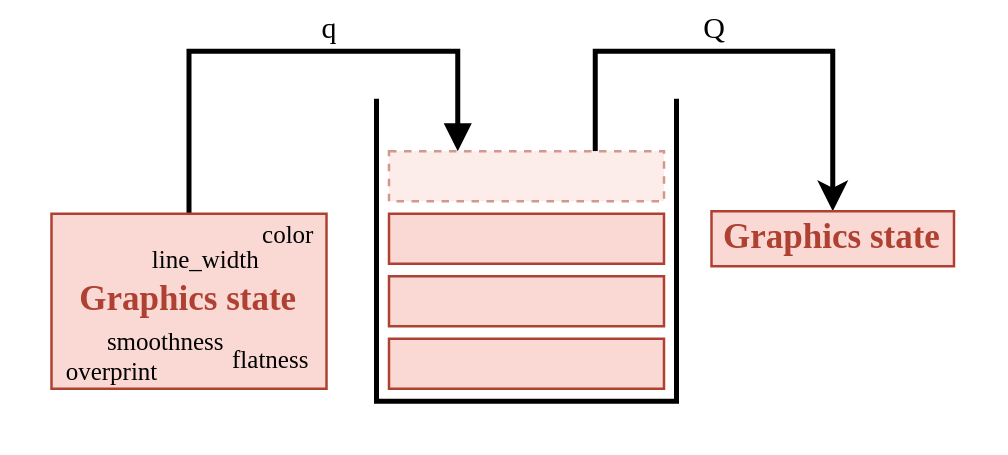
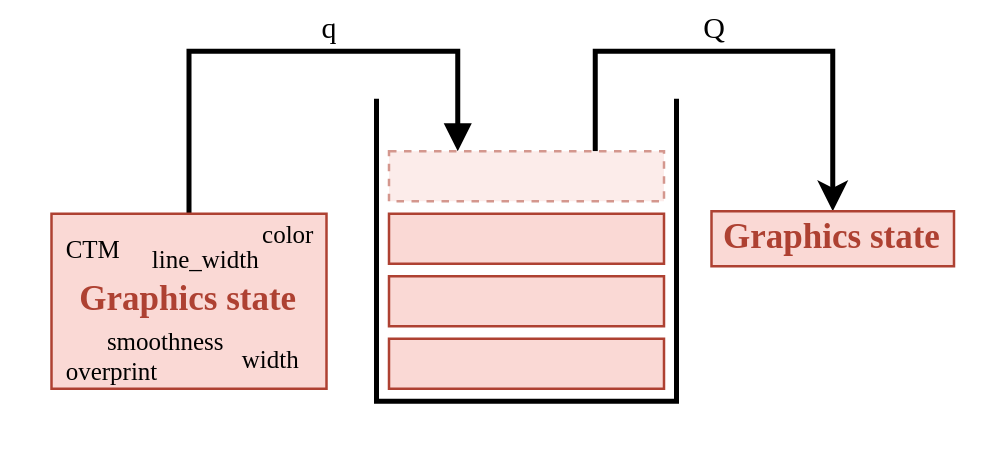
node "CTM": added
node "flatness": label "flatness" -> "width"
